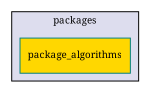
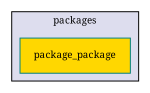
node "package_algorithms": label "package_algorithms" -> "package_package"
